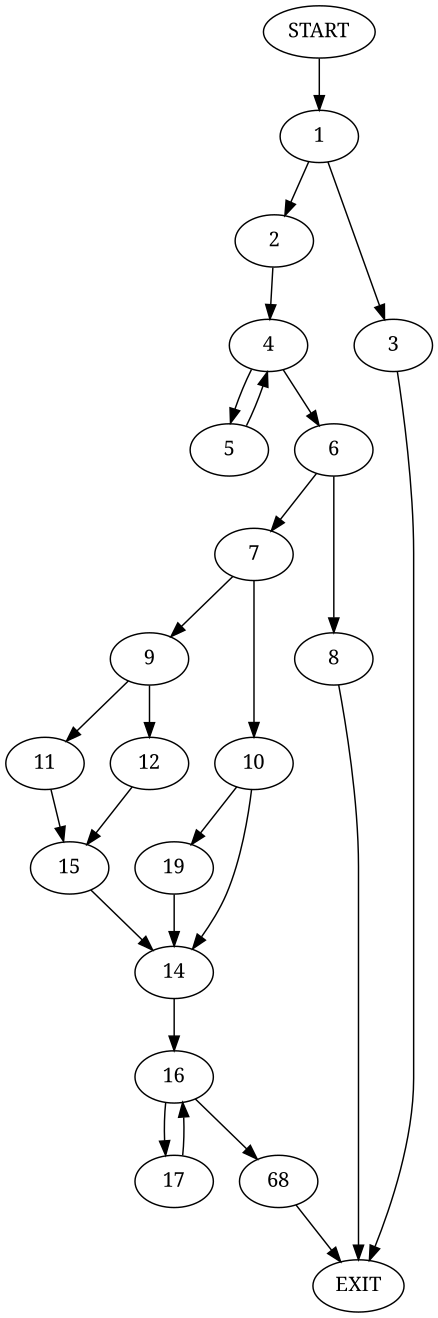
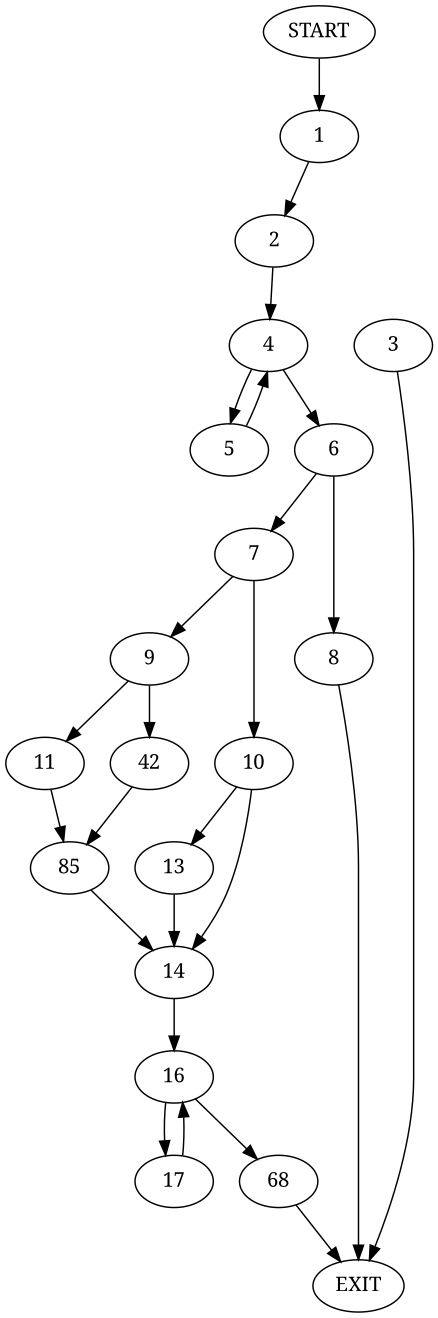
edge "1" -> "3": removed
node "12": label "12" -> "42"
node "15": label "15" -> "85"
node "19": label "19" -> "13"
